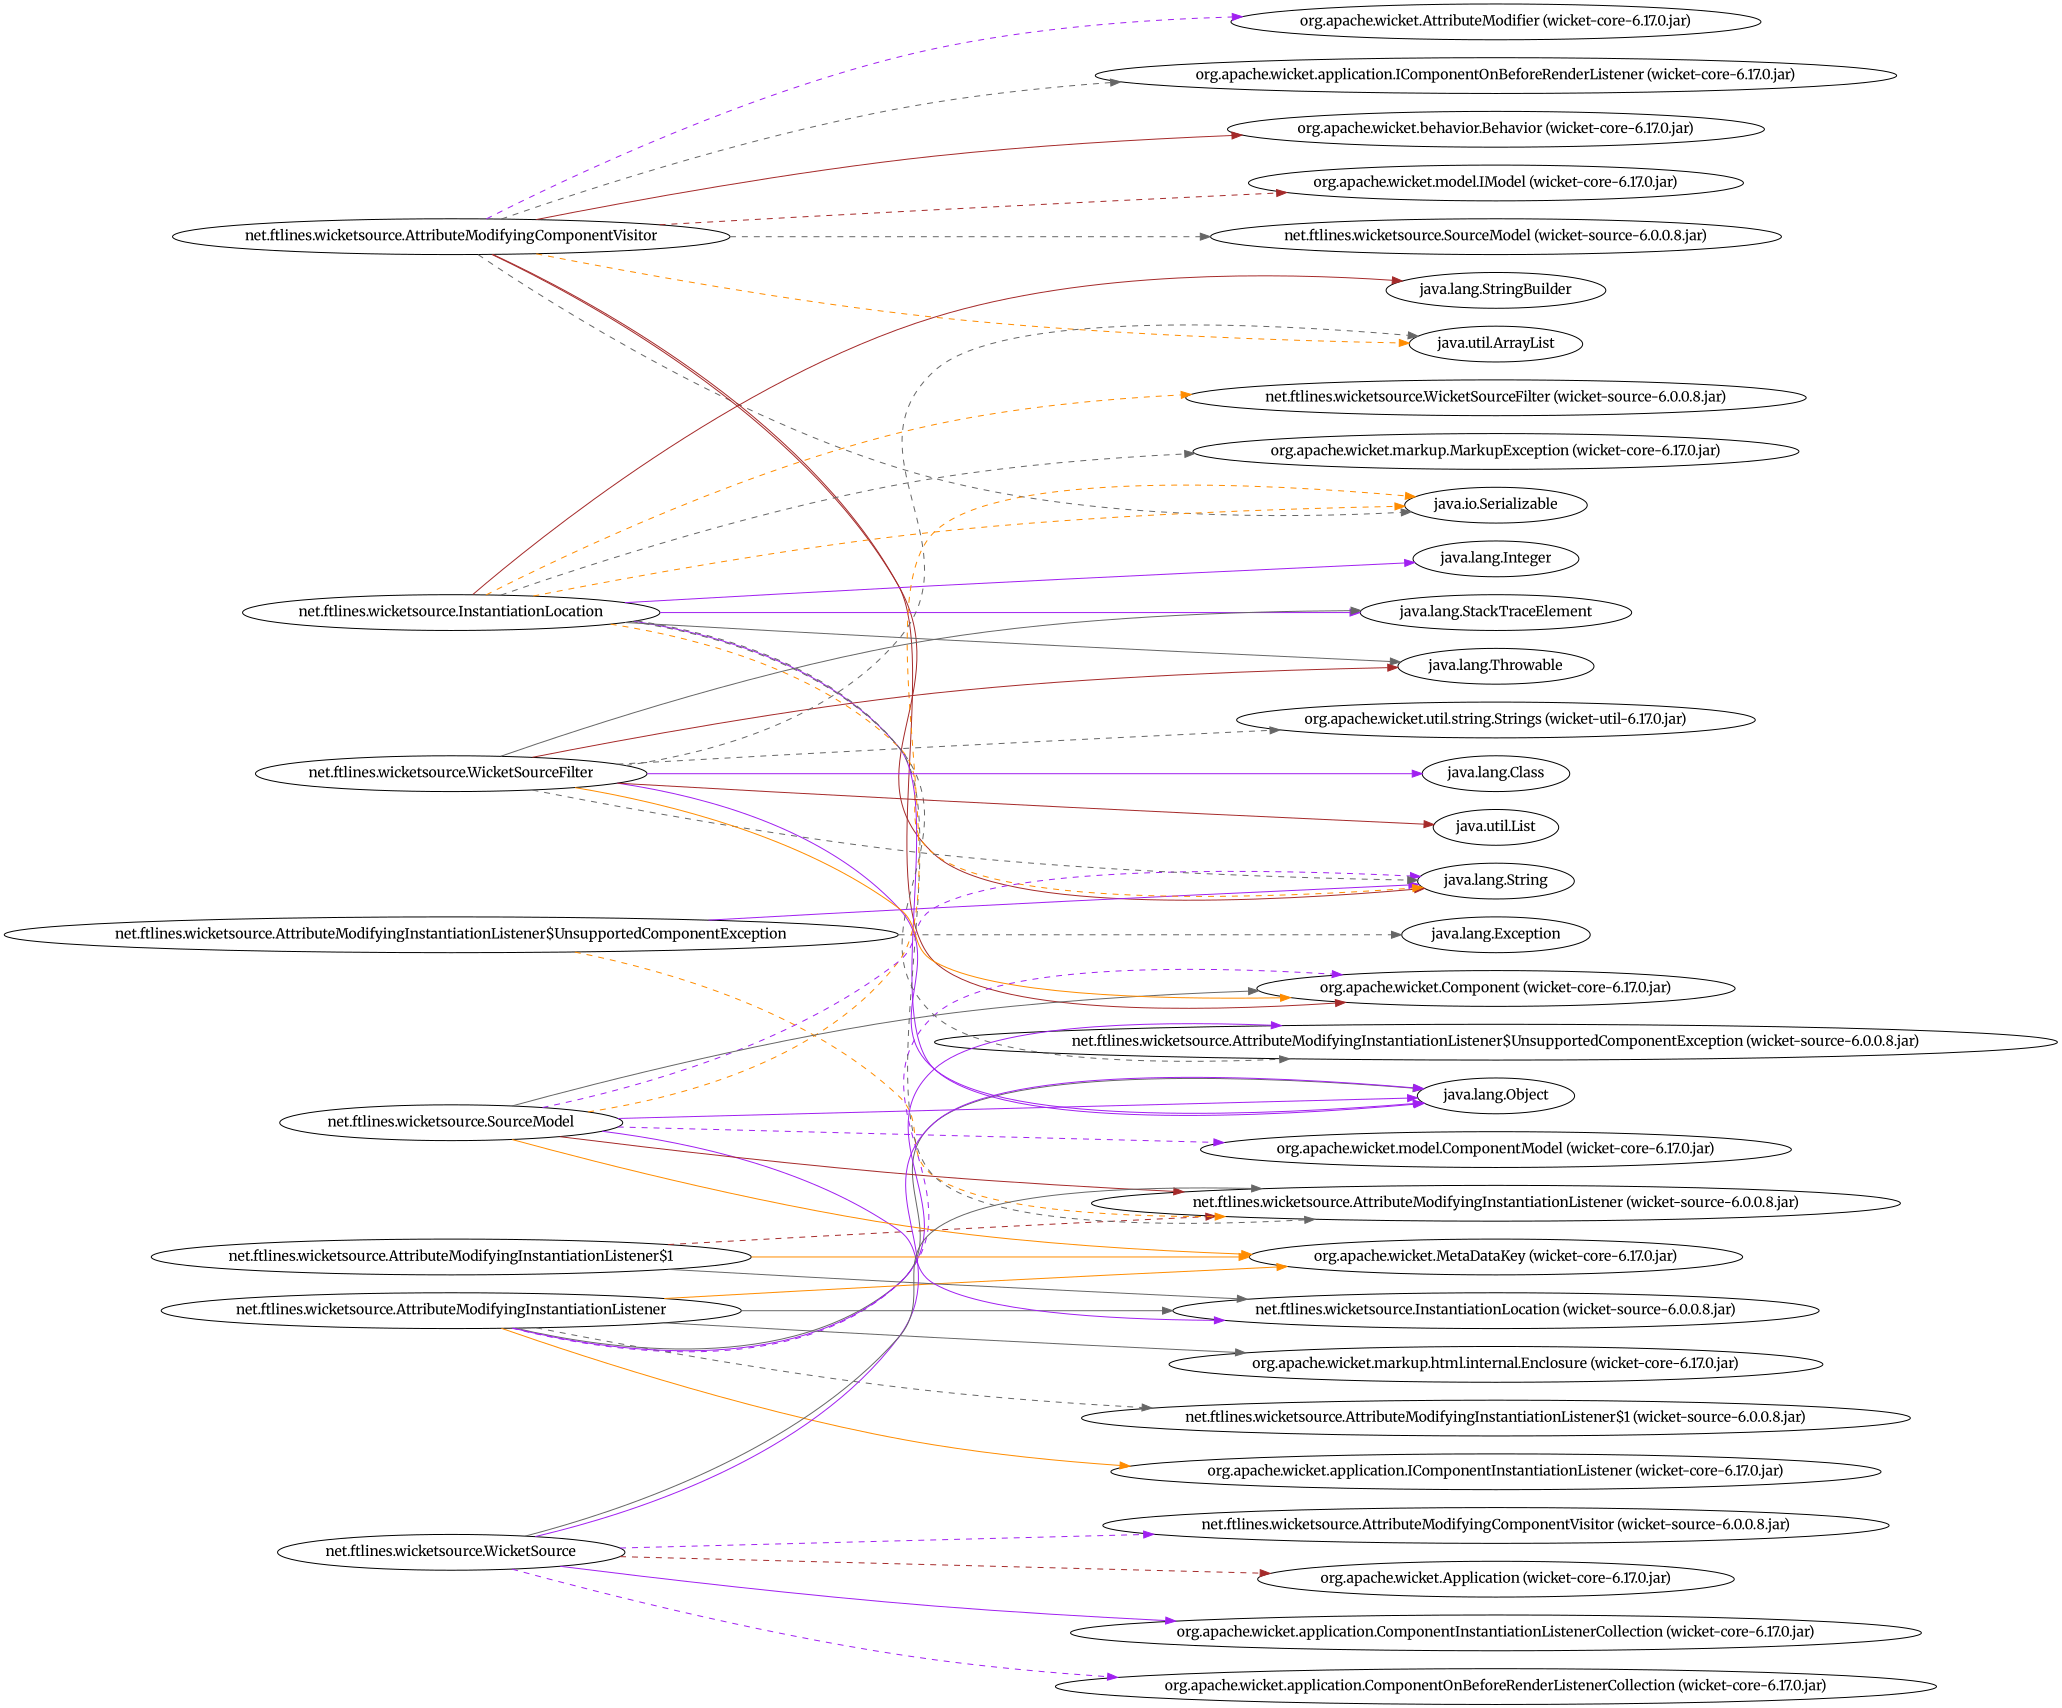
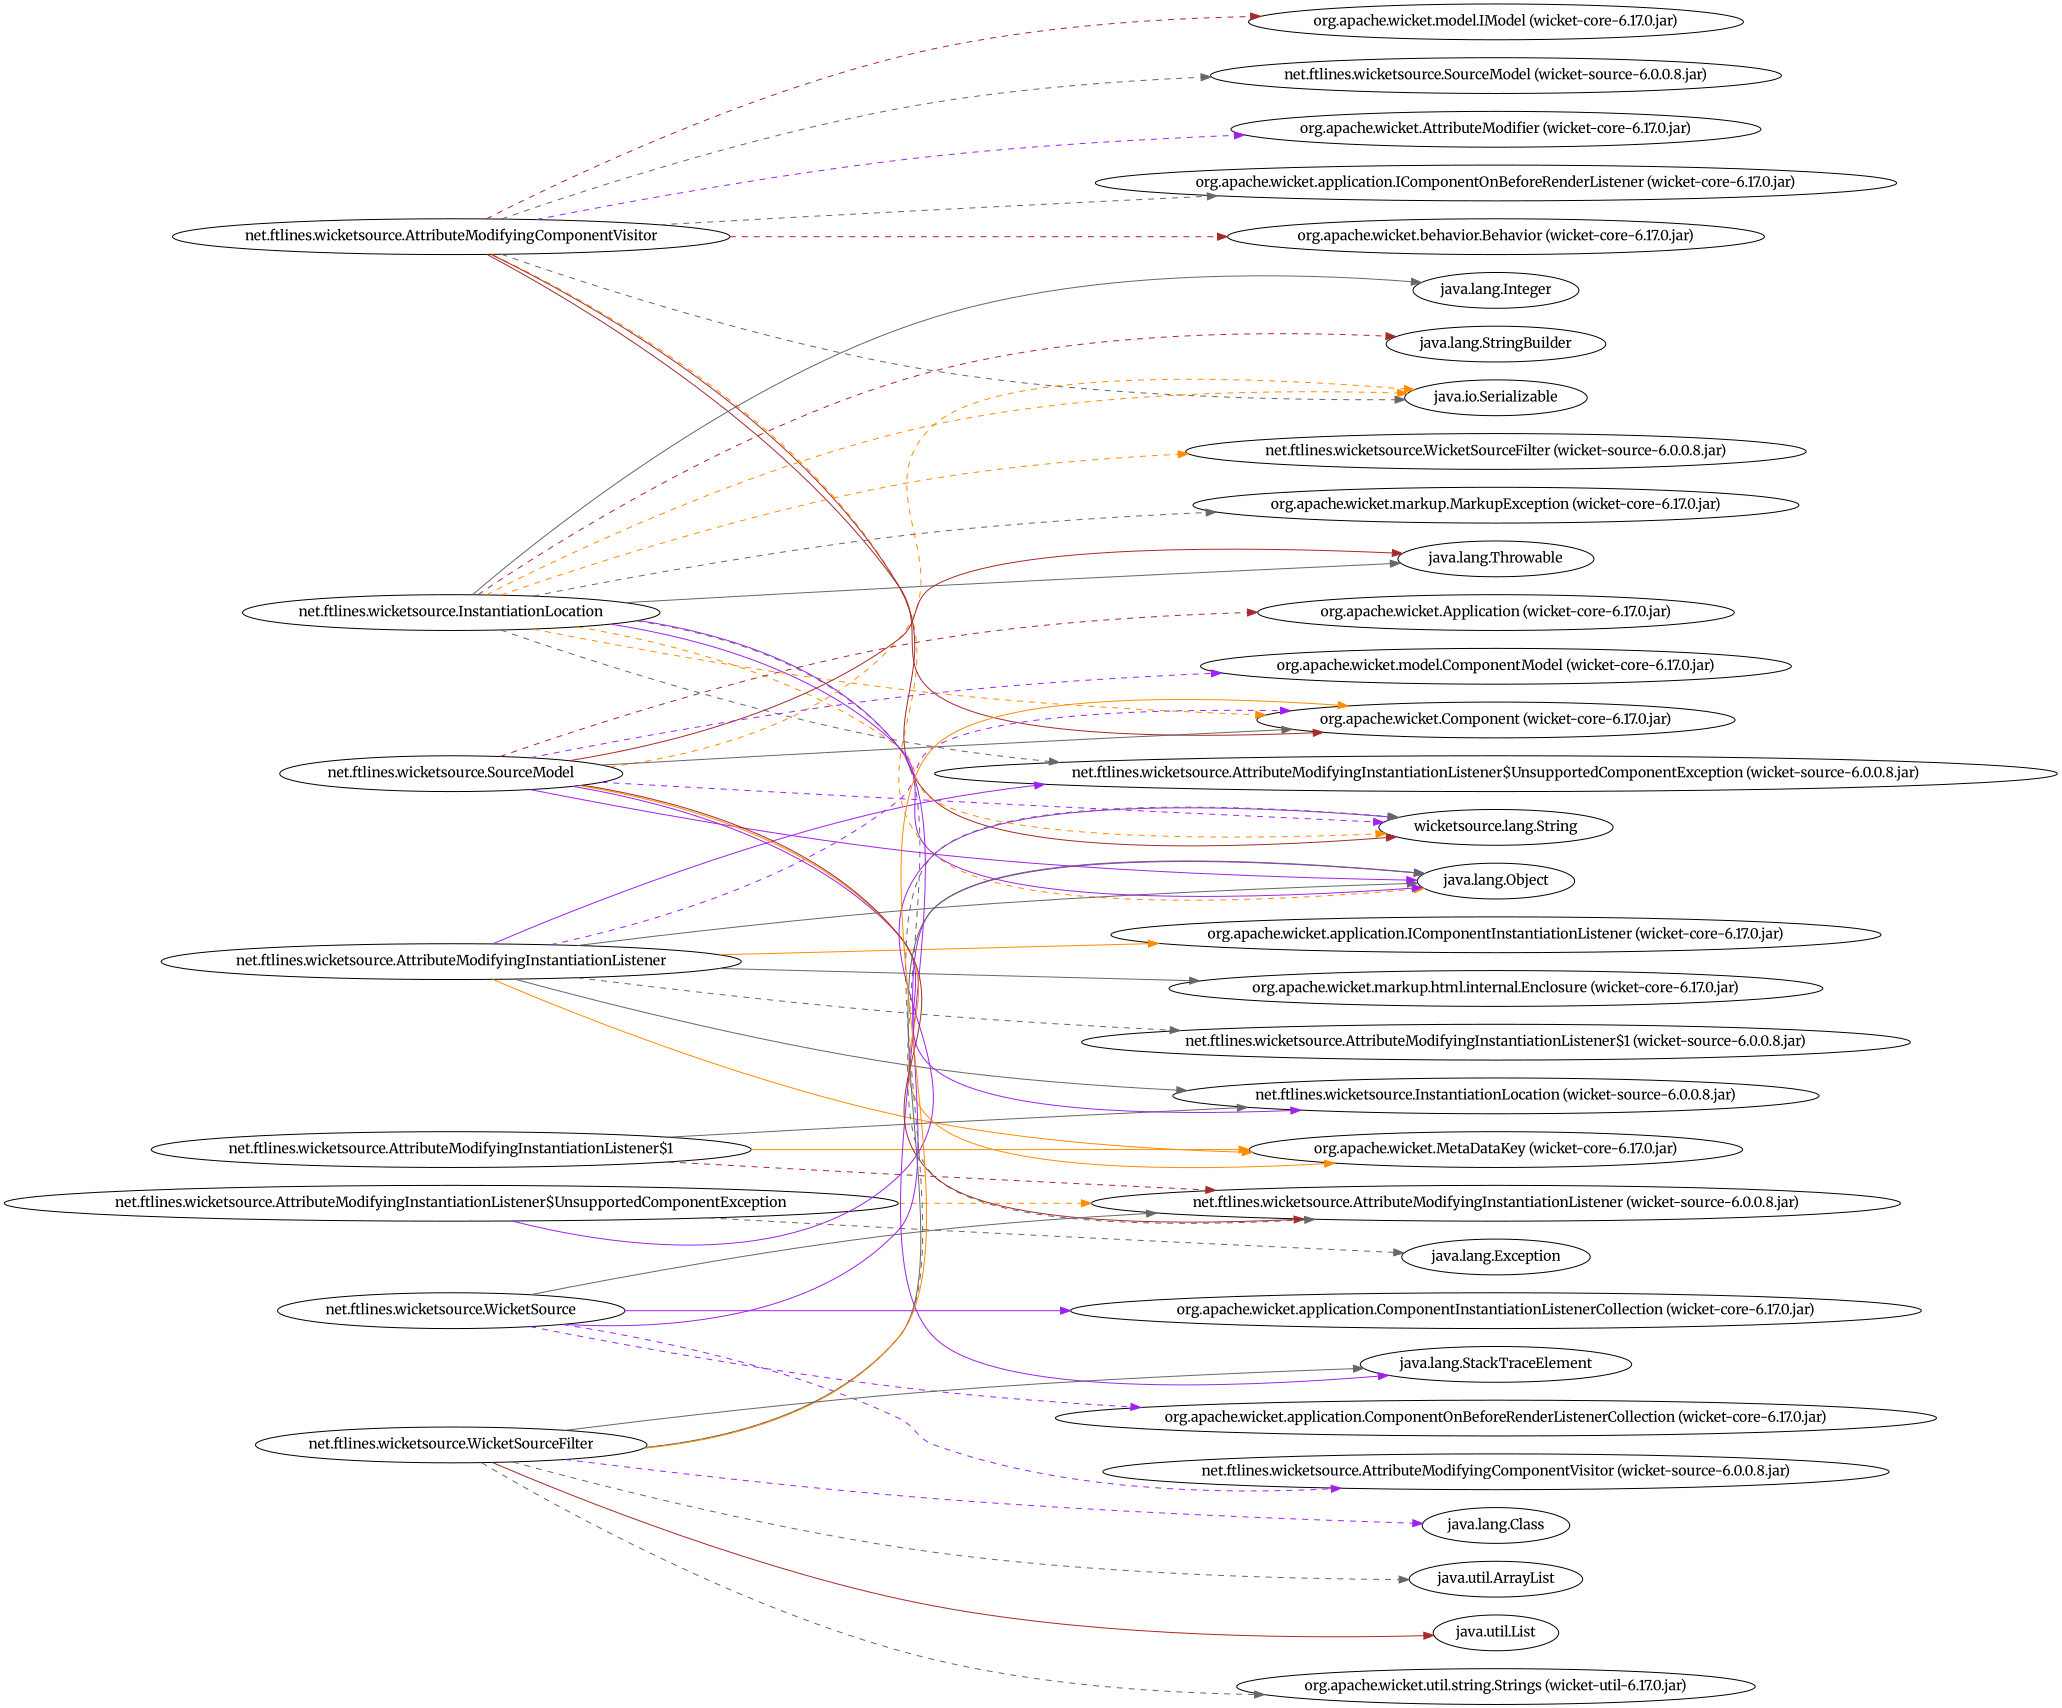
edge "net.ftlines.wicketsource.AttributeModifyingComponentVisitor" -> "org.apache.wicket.behavior.Behavior (wicket-core-6.17.0.jar)": style solid -> dashed
edge "net.ftlines.wicketsource.AttributeModifyingComponentVisitor" -> "java.util.ArrayList": now "net.ftlines.wicketsource.AttributeModifyingComponentVisitor" -> "java.lang.Object"
edge "net.ftlines.wicketsource.InstantiationLocation" -> "java.lang.StringBuilder": style solid -> dashed
edge "net.ftlines.wicketsource.InstantiationLocation" -> "java.lang.Integer": color purple -> gray40
edge "net.ftlines.wicketsource.InstantiationLocation" -> "org.apache.wicket.Component (wicket-core-6.17.0.jar)": added
edge "net.ftlines.wicketsource.WicketSourceFilter" -> "java.lang.Throwable": now "net.ftlines.wicketsource.SourceModel" -> "java.lang.Throwable"
edge "net.ftlines.wicketsource.WicketSourceFilter" -> "java.lang.Class": style solid -> dashed
edge "net.ftlines.wicketsource.WicketSourceFilter" -> "java.lang.Object": color purple -> gray40
node "java.lang.String": label "java.lang.String" -> "wicketsource.lang.String"
edge "net.ftlines.wicketsource.WicketSource" -> "org.apache.wicket.Application (wicket-core-6.17.0.jar)": now "net.ftlines.wicketsource.SourceModel" -> "org.apache.wicket.Application (wicket-core-6.17.0.jar)"
